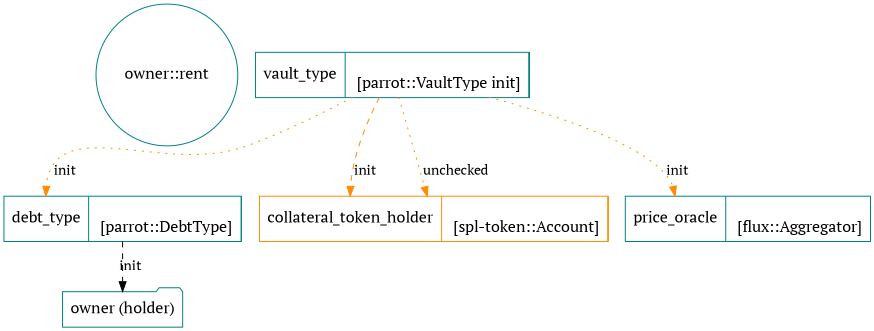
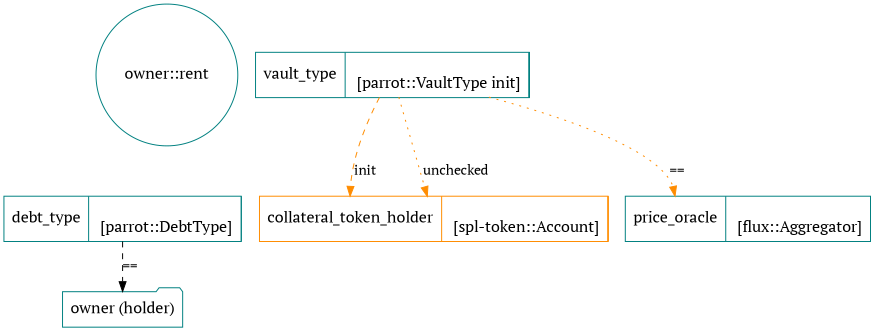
edge "vault_type" -> "debt_type": removed, label "init"
edge "vault_type" -> "price_oracle": label "init" -> "=="
edge "debt_type" -> "owner (holder)": label "init" -> "=="
